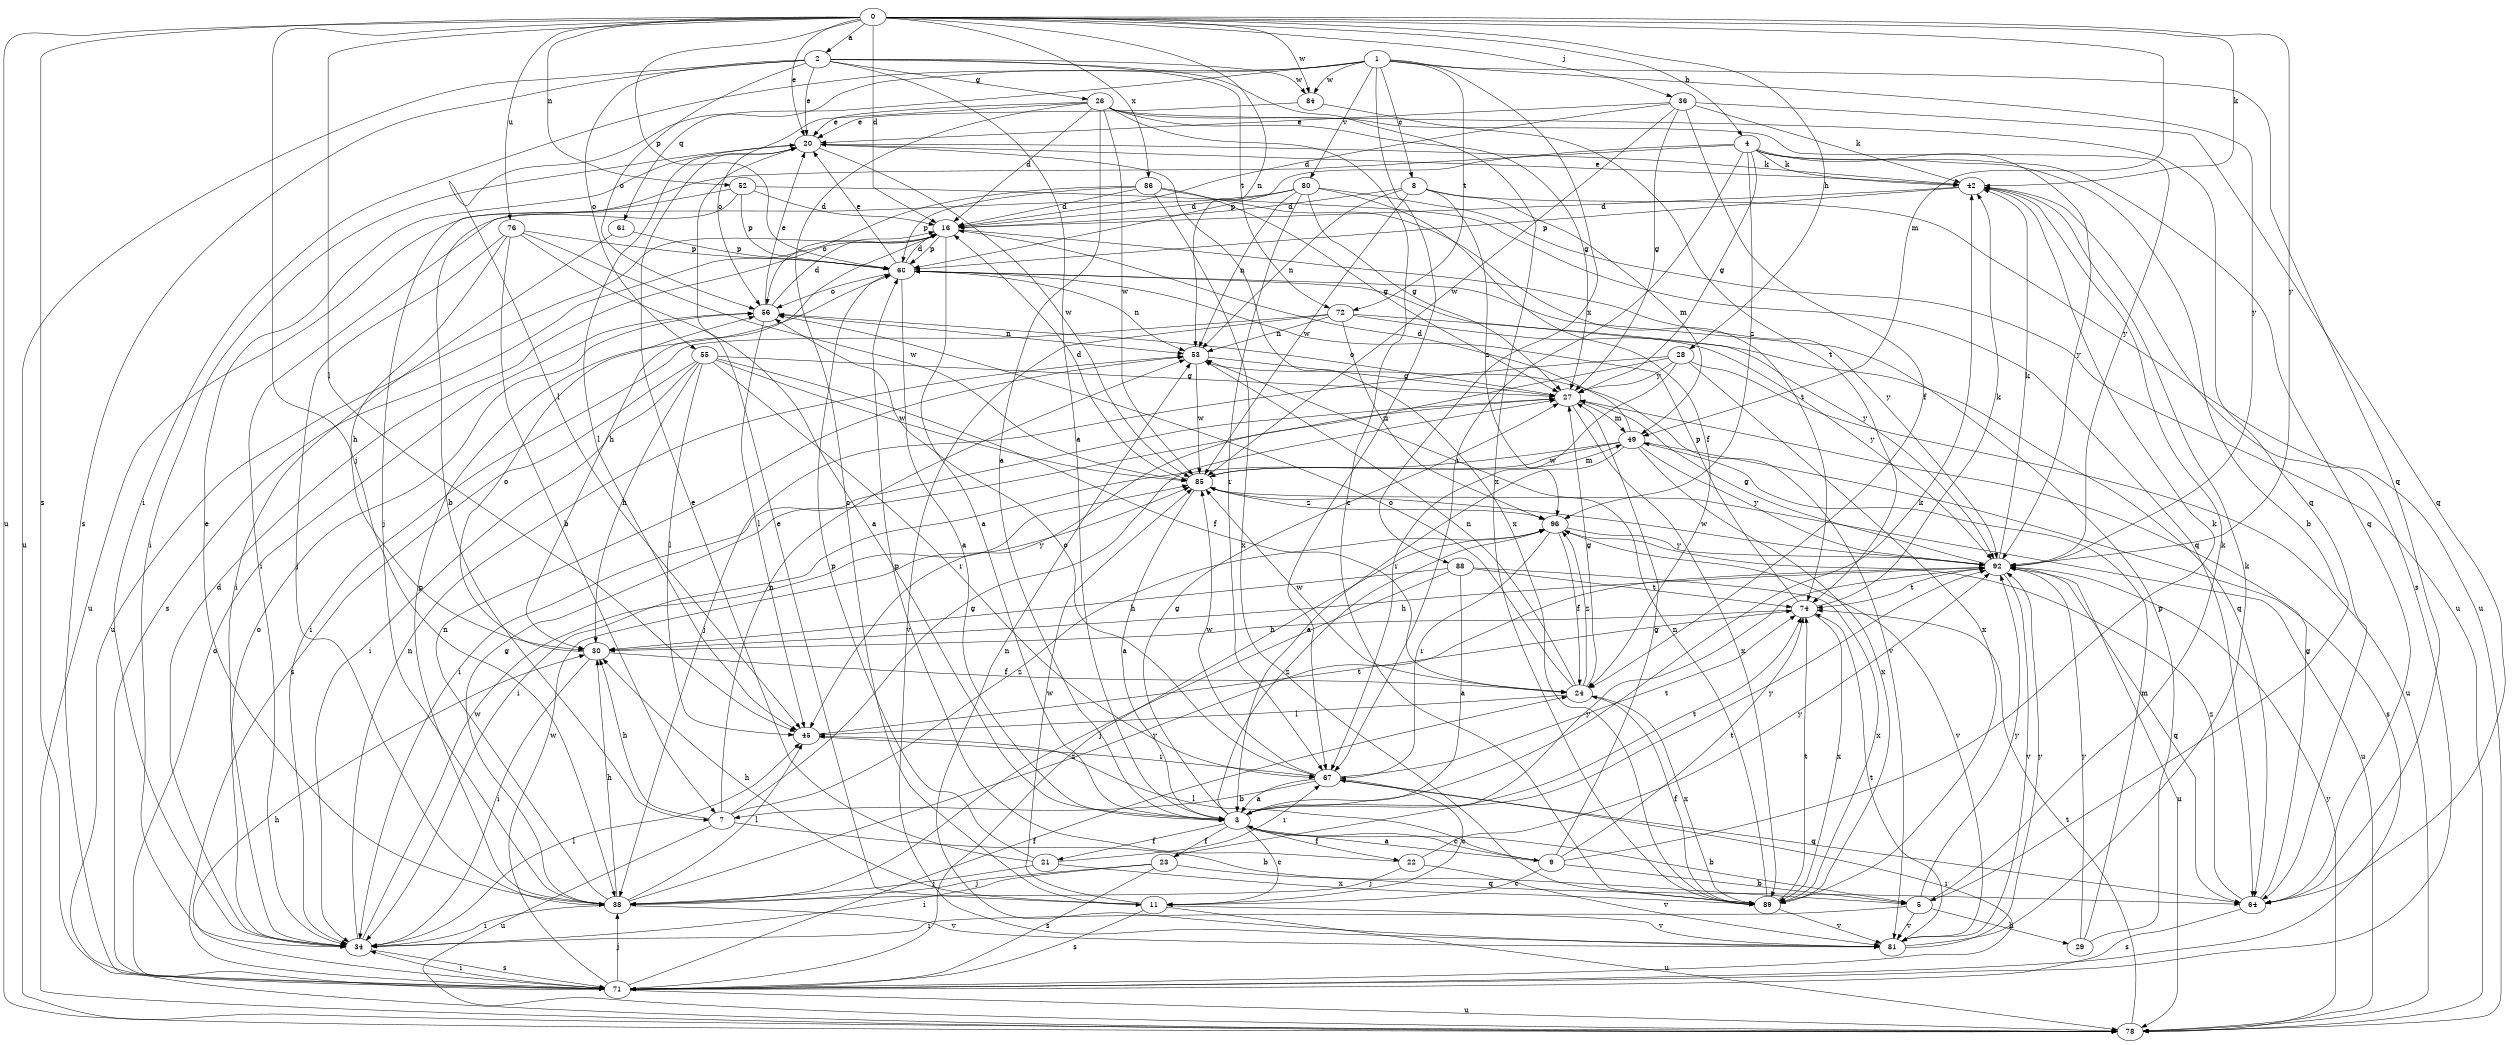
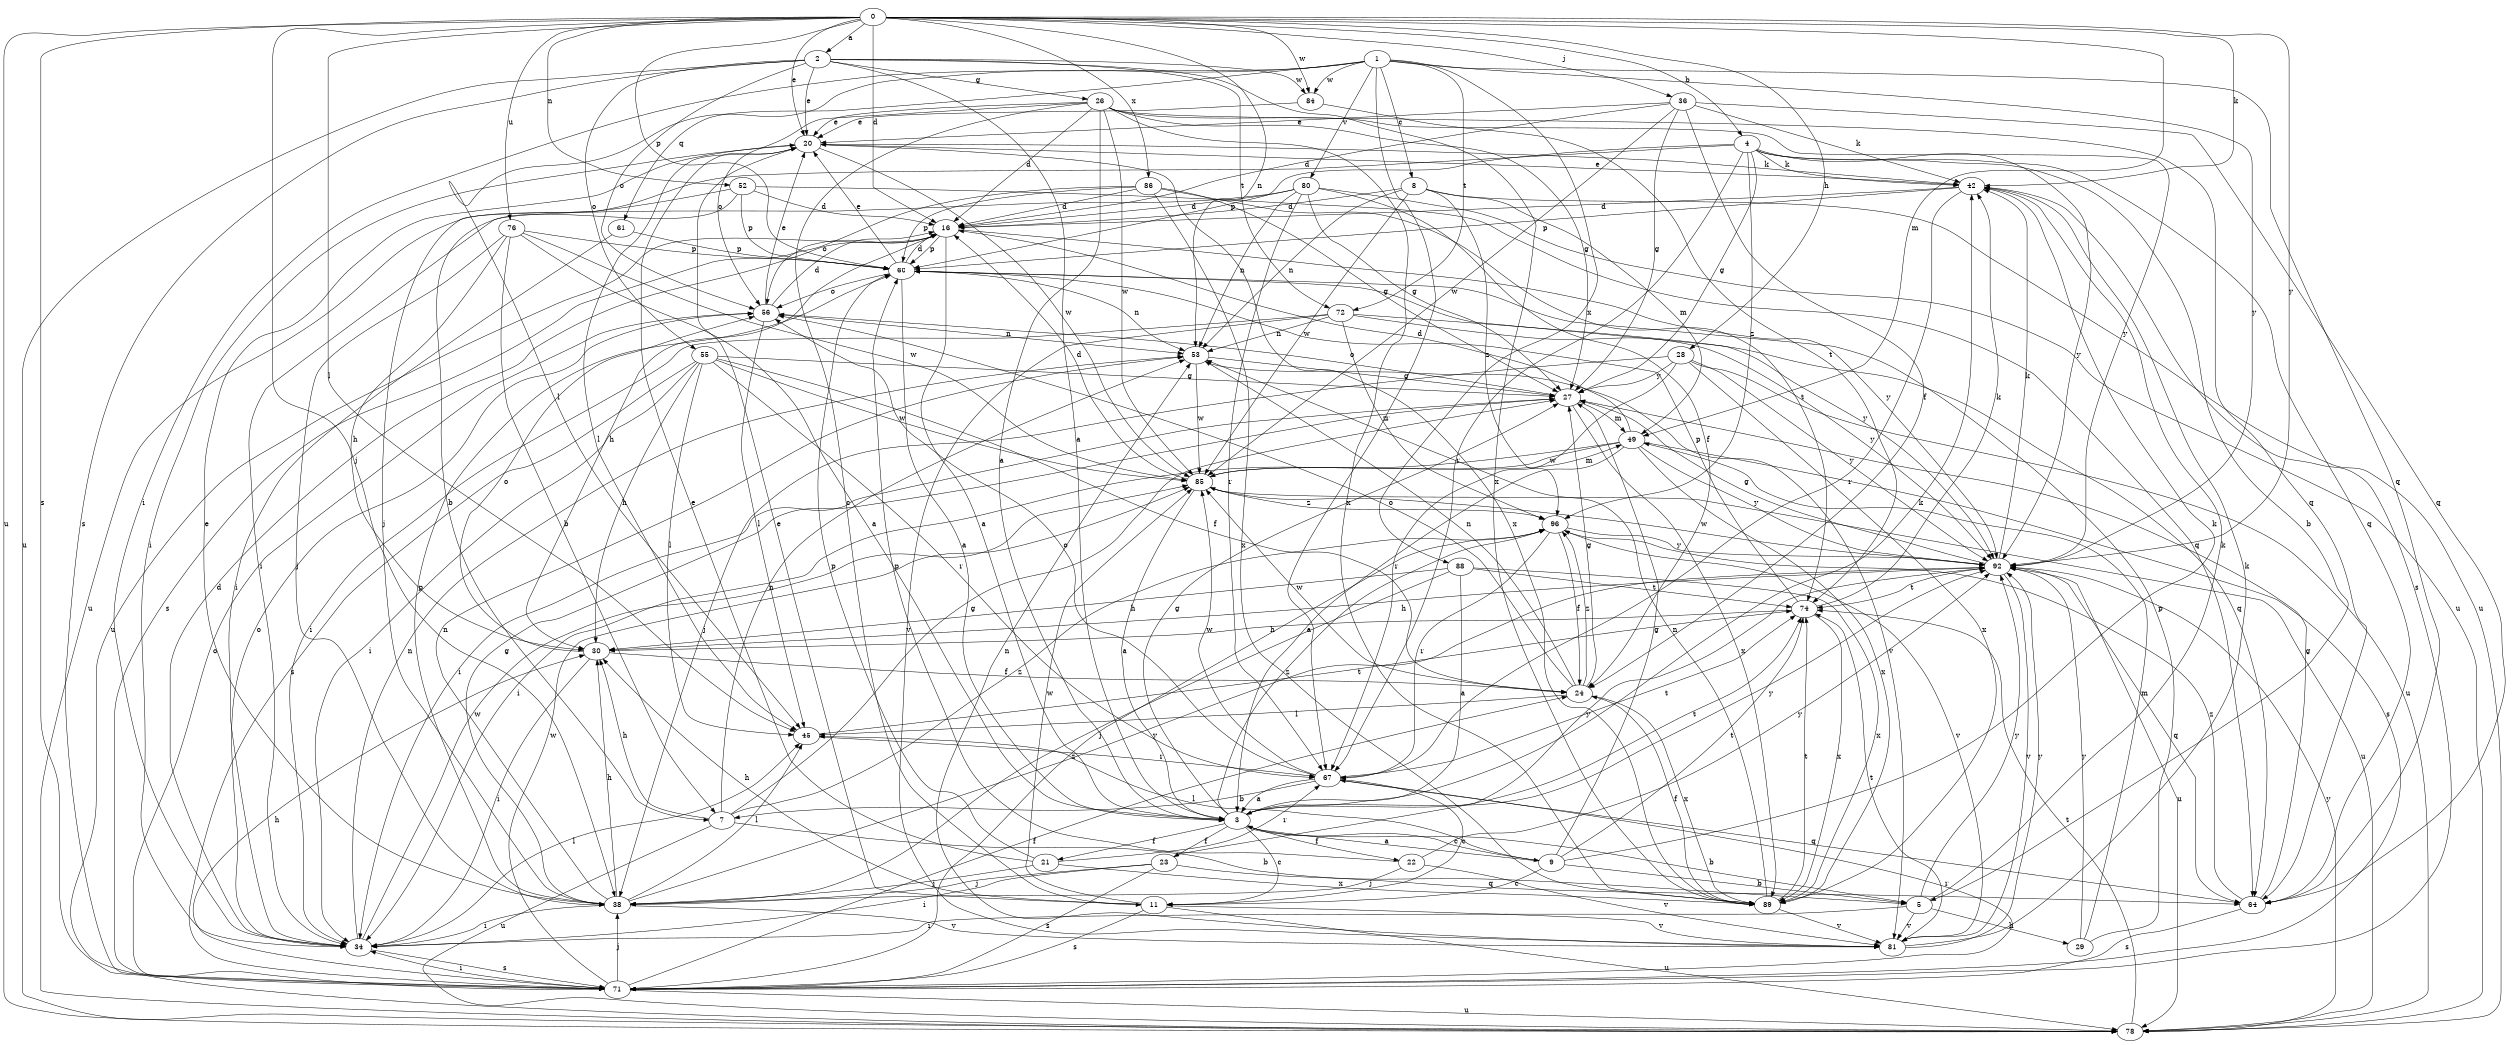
edge "28" -> "45": now "28" -> "92"
edge "26" -> "89": label "c" -> "x"
edge "42" -> "67": added, label "r"
